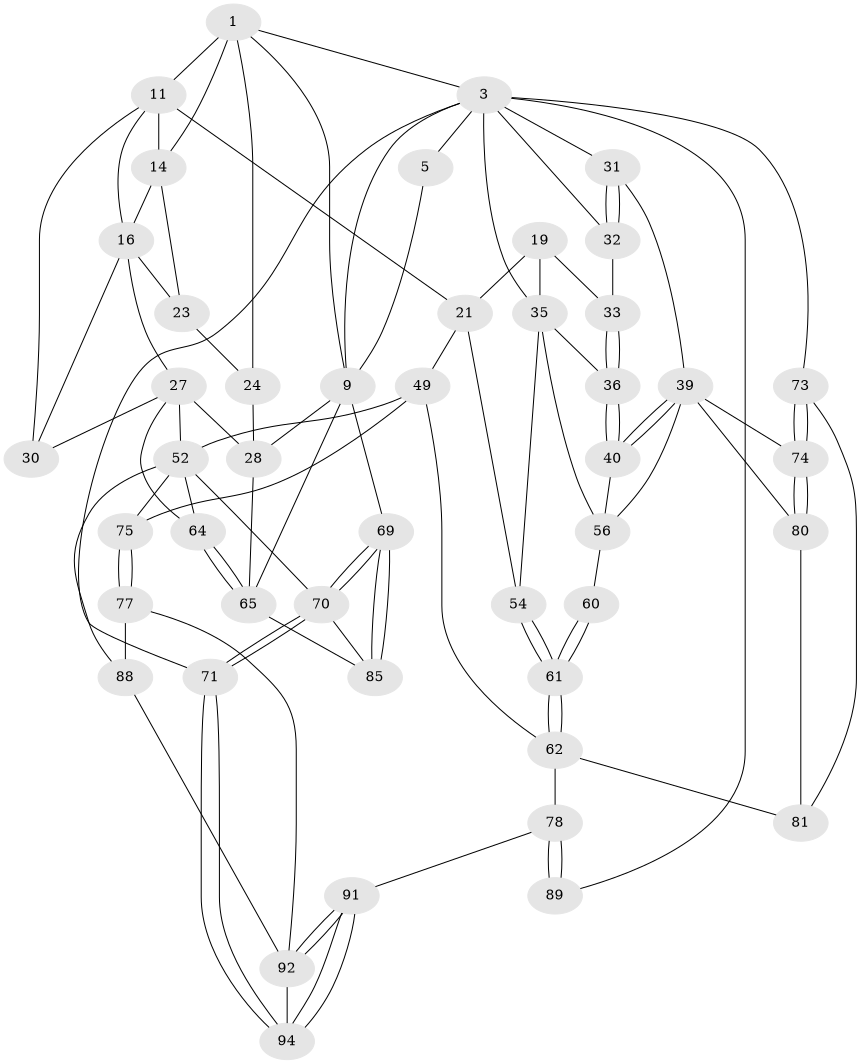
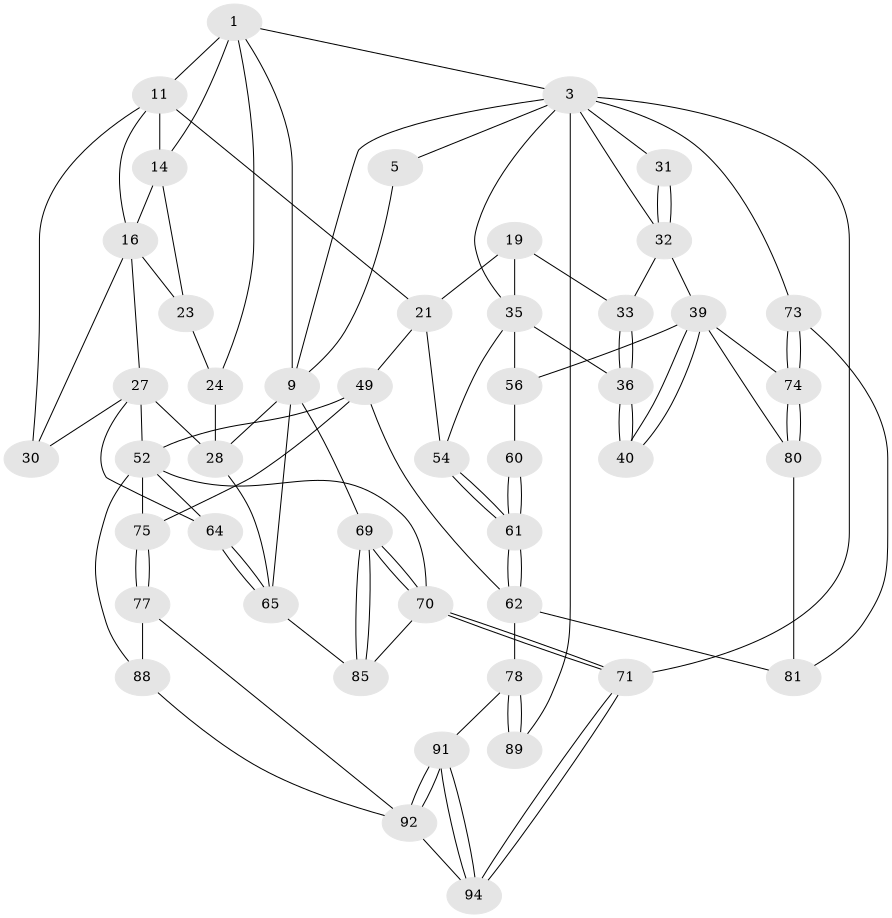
edge "31" -- "39": now "32" -- "39"
edge "40" -- "56": removed
